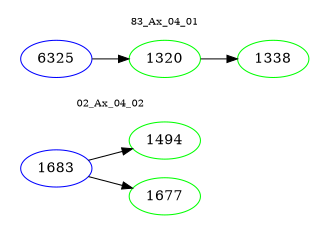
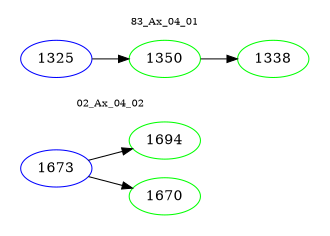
node "6325": label "6325" -> "1325"
node "1320": label "1320" -> "1350"
node "1494": label "1494" -> "1694"
node "1683": label "1683" -> "1673"
node "1677": label "1677" -> "1670"
